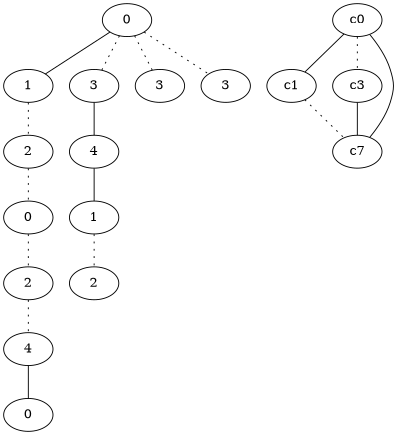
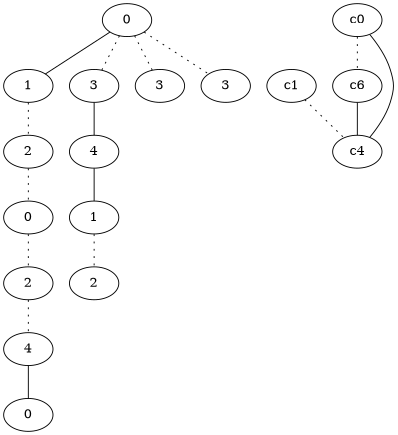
edge "c0" -- "c1": removed
node "c3": label "c3" -> "c6"
node "c7": label "c7" -> "c4"
